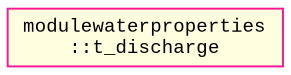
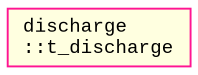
node "modulewaterproperties ::t_discharge": label "modulewaterproperties ::t_discharge" -> "discharge ::t_discharge"
